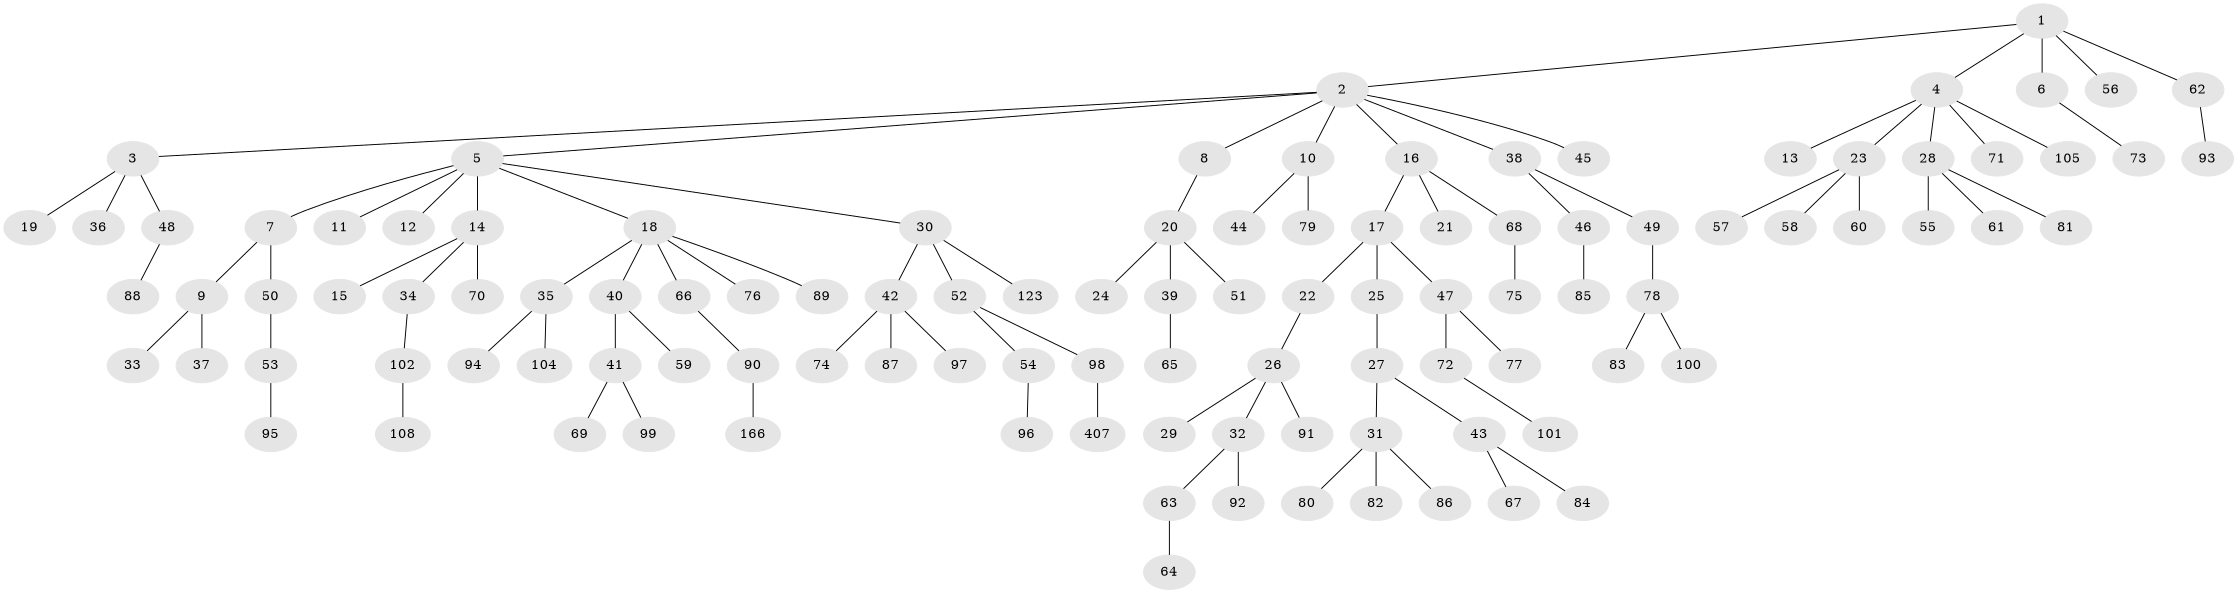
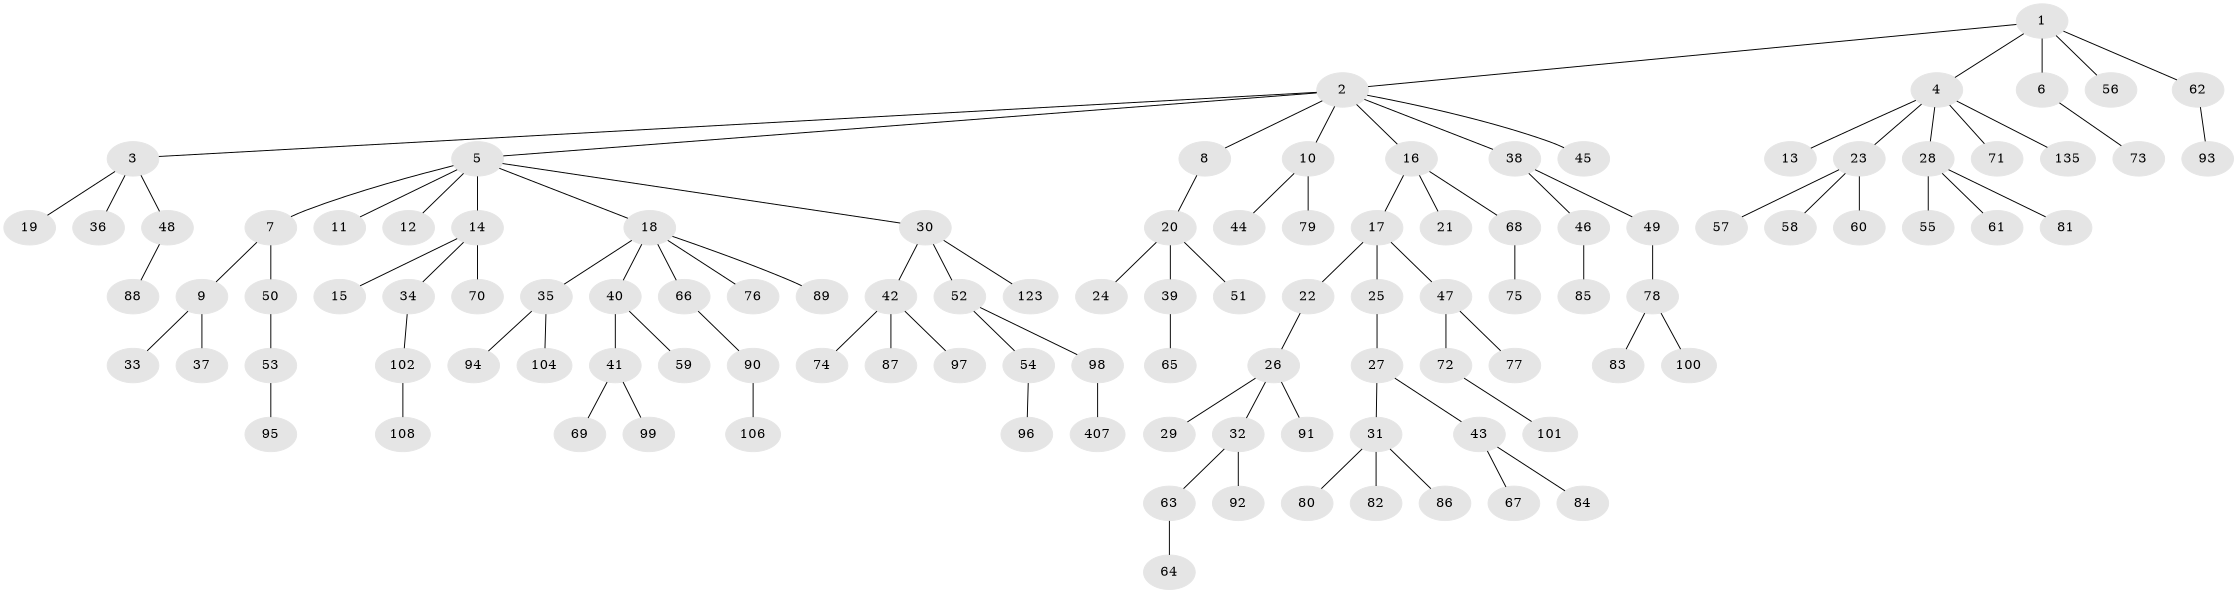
node "105": label "105" -> "135"
node "166": label "166" -> "106"
